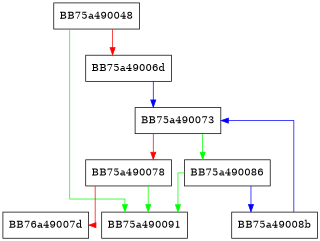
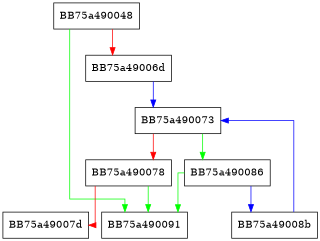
node "BB76a49007d": label "BB76a49007d" -> "BB75a49007d"
